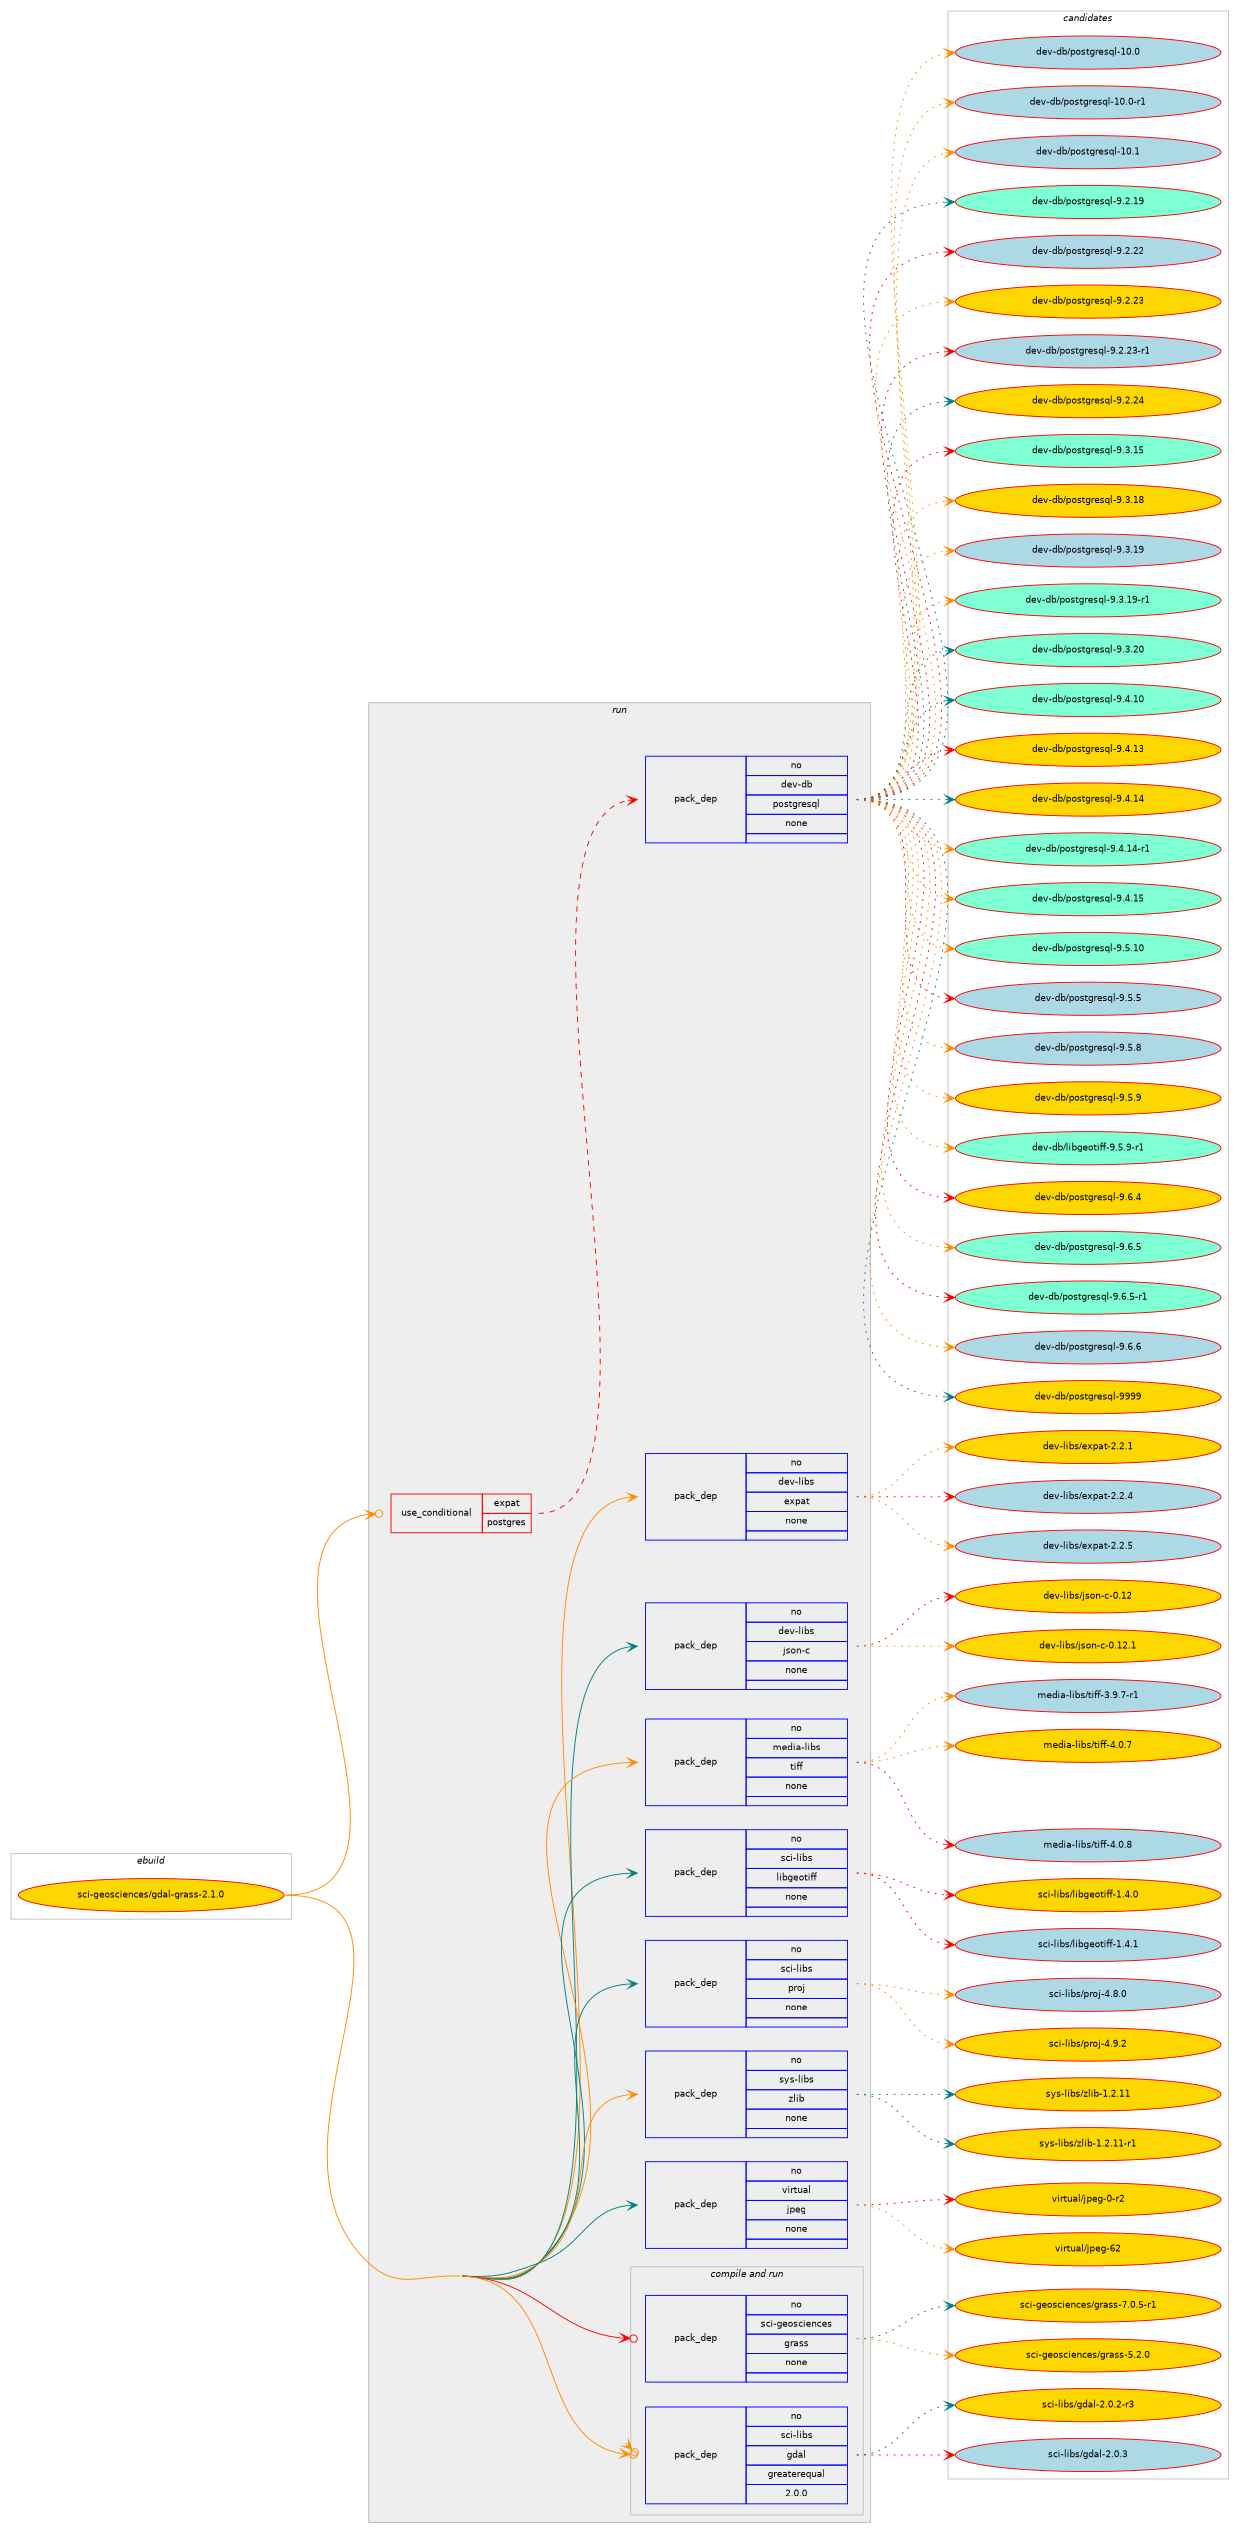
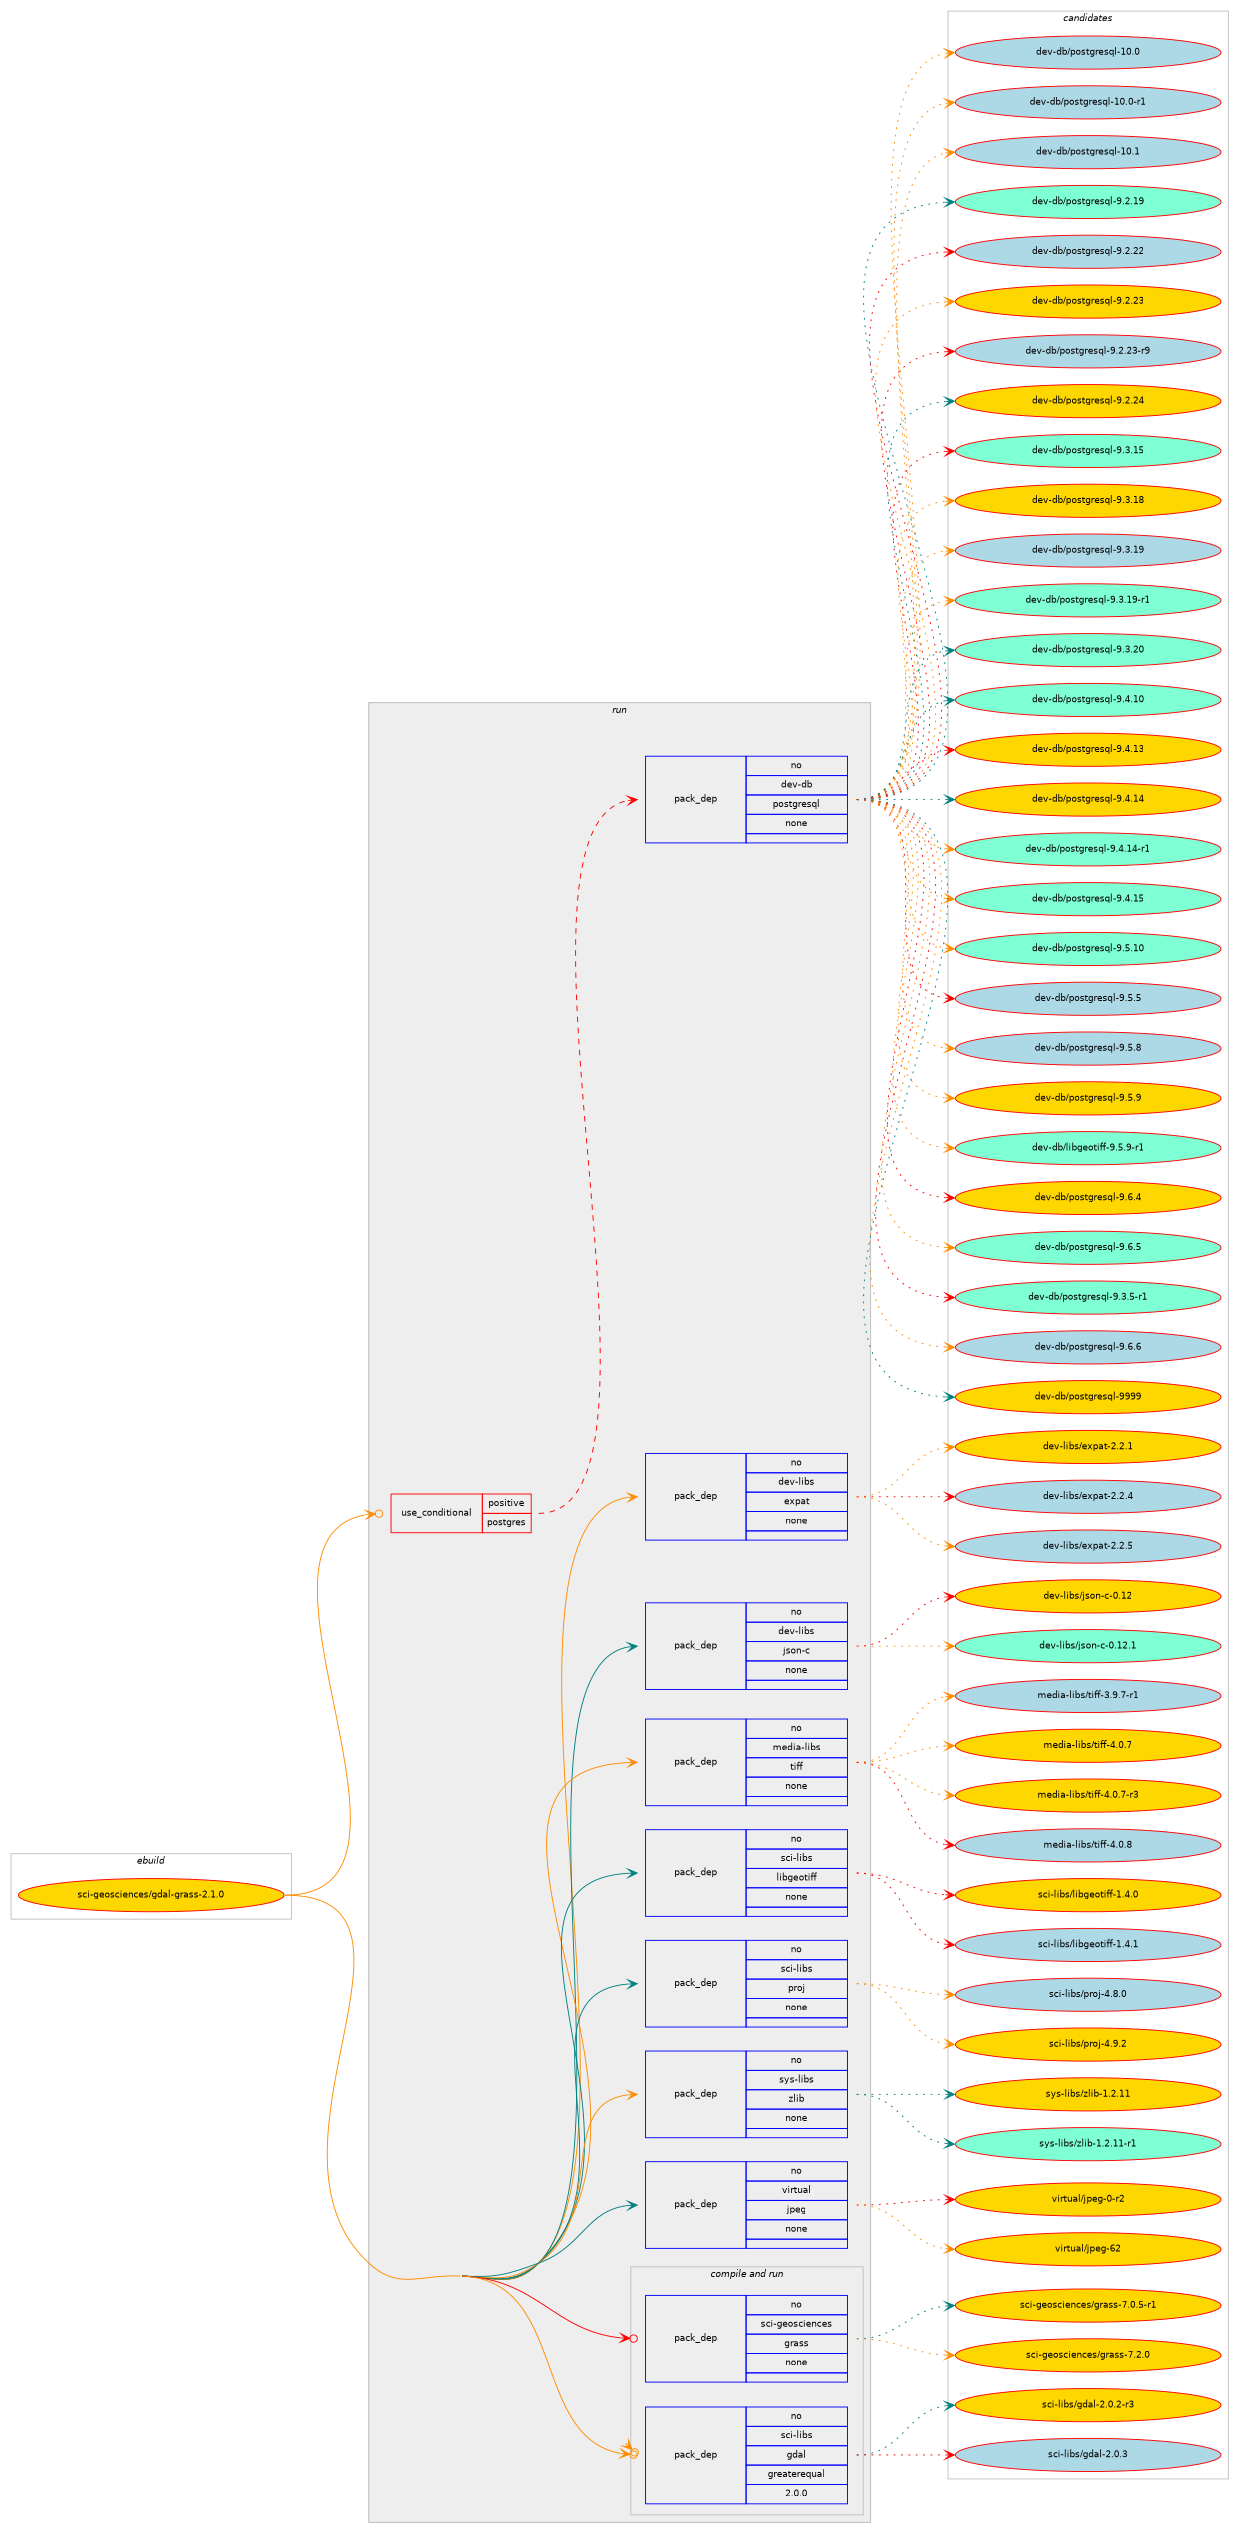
node "dev-db/postgresql-9.2.23-r1": label "dev-db/postgresql-9.2.23-r1" -> "dev-db/postgresql-9.2.23-r9"
node "dev-db/postgresql-9.6.5-r1": label "dev-db/postgresql-9.6.5-r1" -> "dev-db/postgresql-9.3.5-r1"
node "use_conditional": text "expat" -> "positive"
node "dev-libs/json-c-0.12.1": fillcolor gold -> aquamarine
node "media-libs/tiff-4.0.7-r3": added
node "sys-libs/zlib-1.2.11-r1": fillcolor gold -> aquamarine
node "sci-geosciences/grass-5.2.0": label "sci-geosciences/grass-5.2.0" -> "sci-geosciences/grass-7.2.0"
